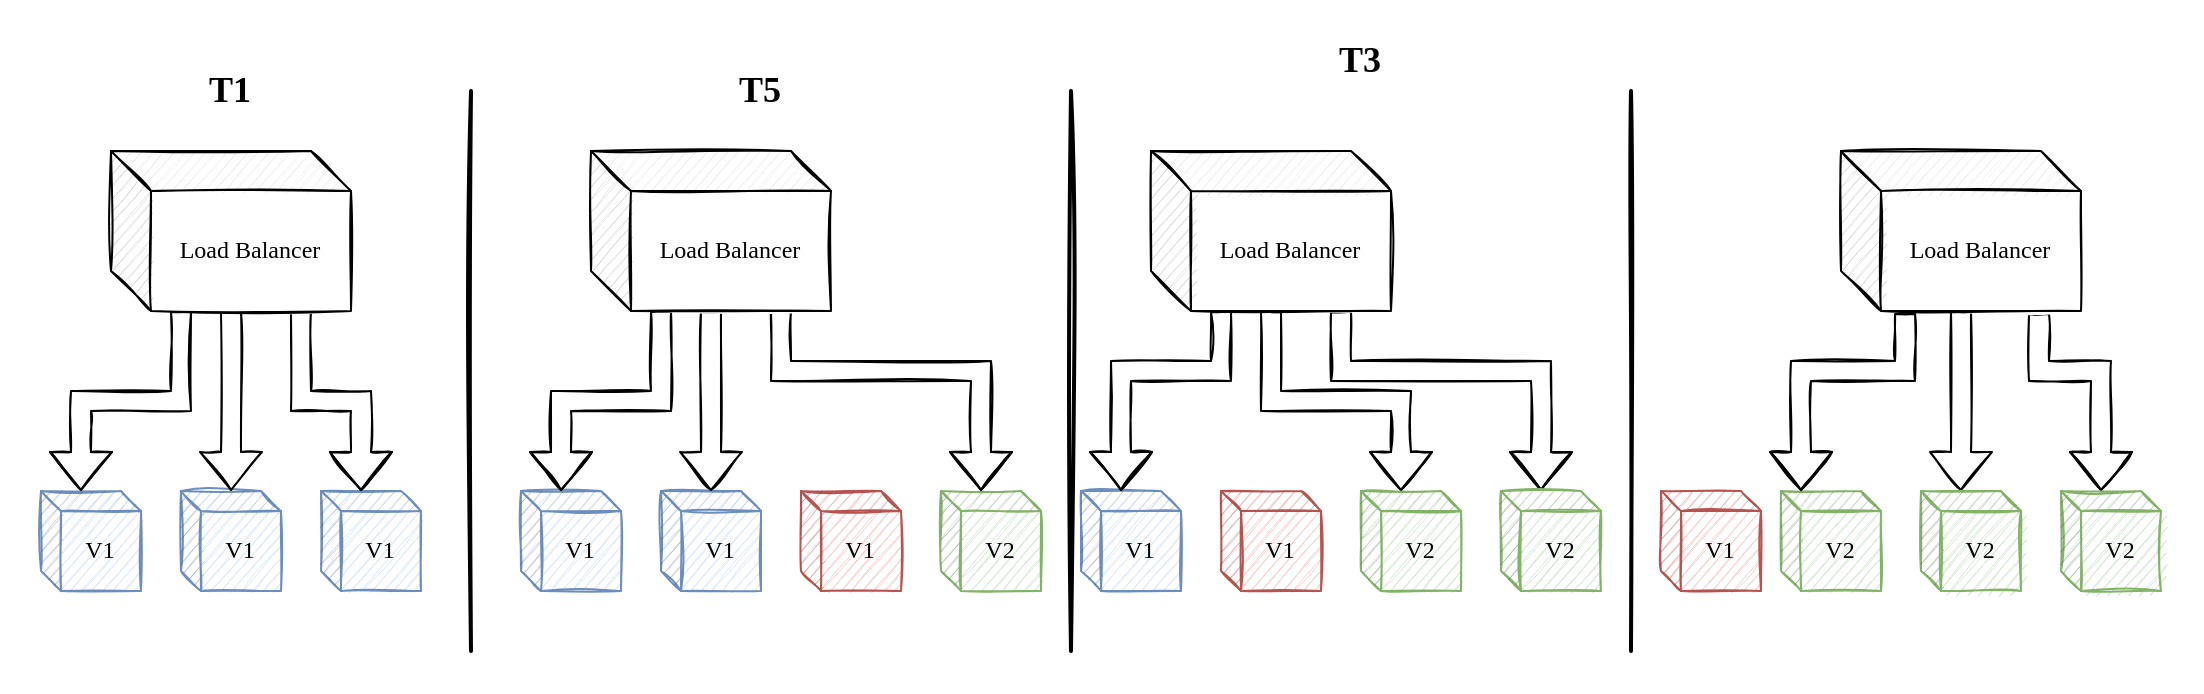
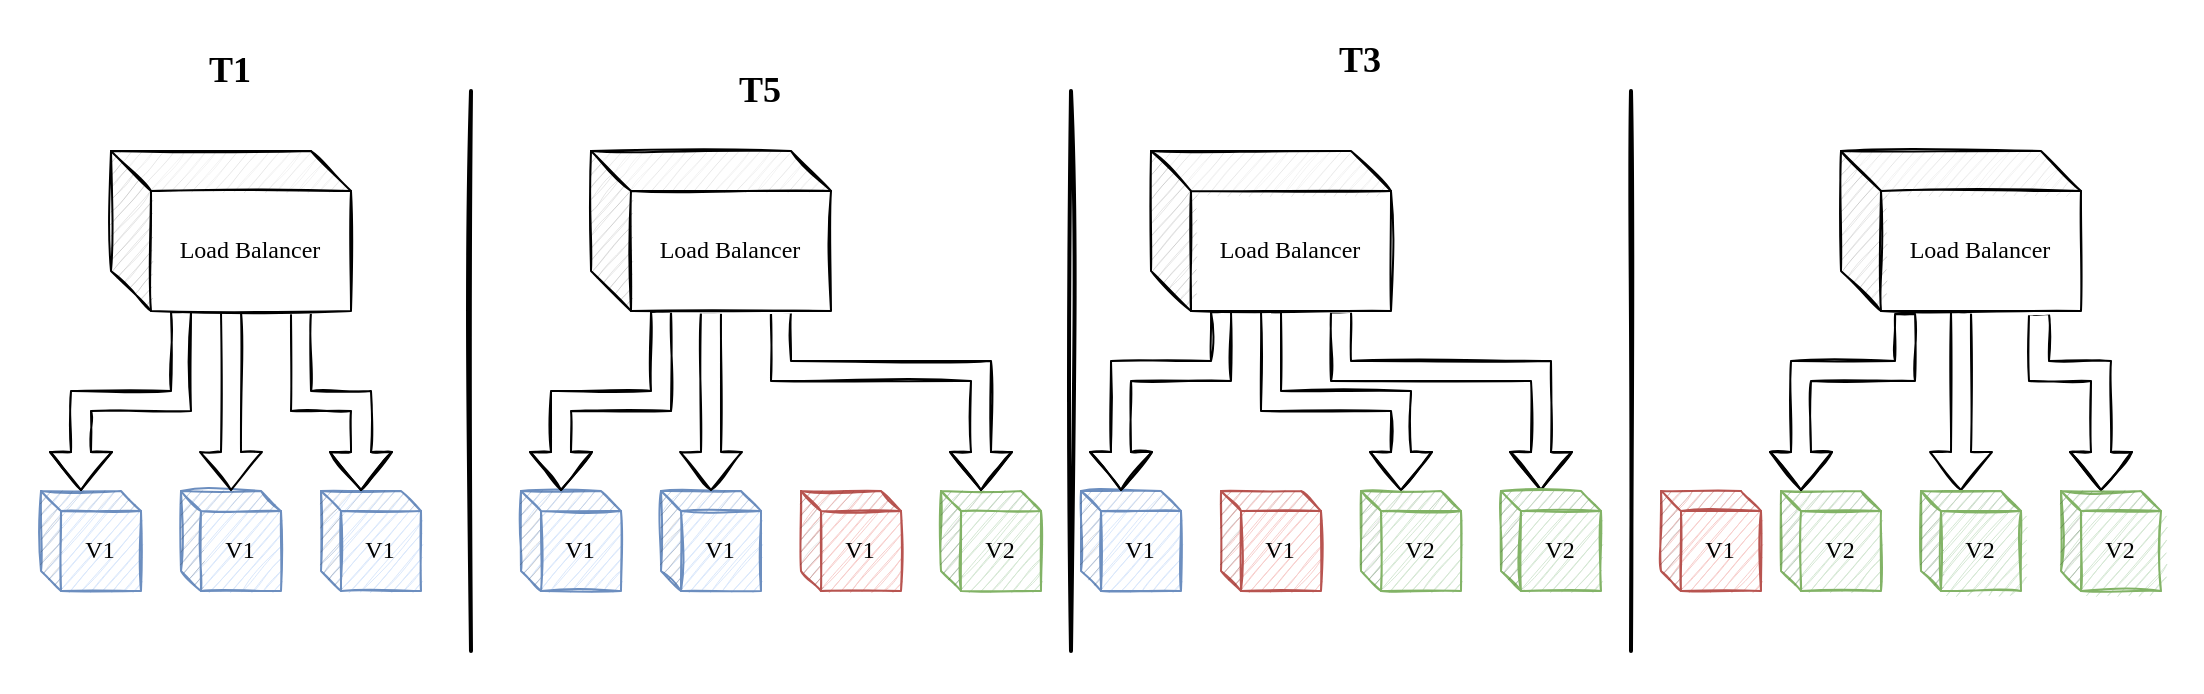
node "T1": moved (231, 91) -> (231, 71)
